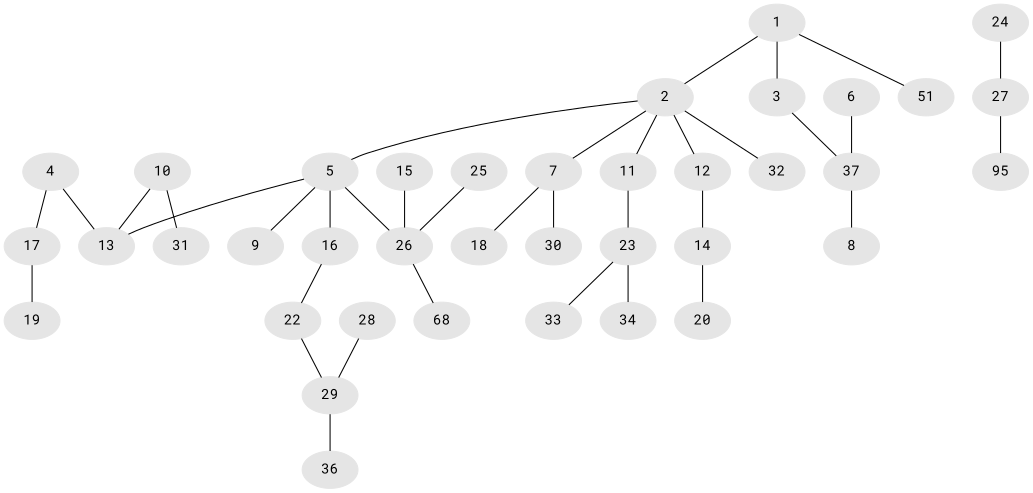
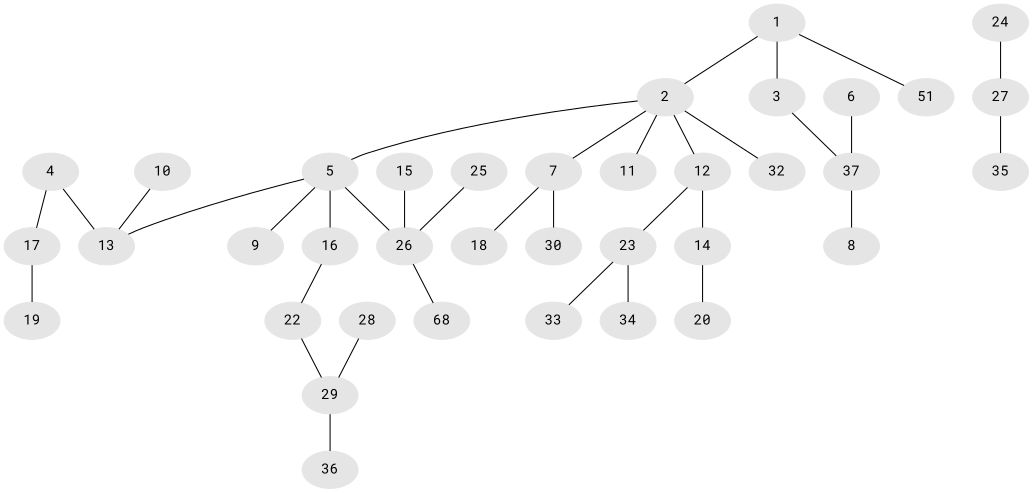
node "95": label "95" -> "35"
edge "11" -- "23": now "12" -- "23"
node "31": removed
